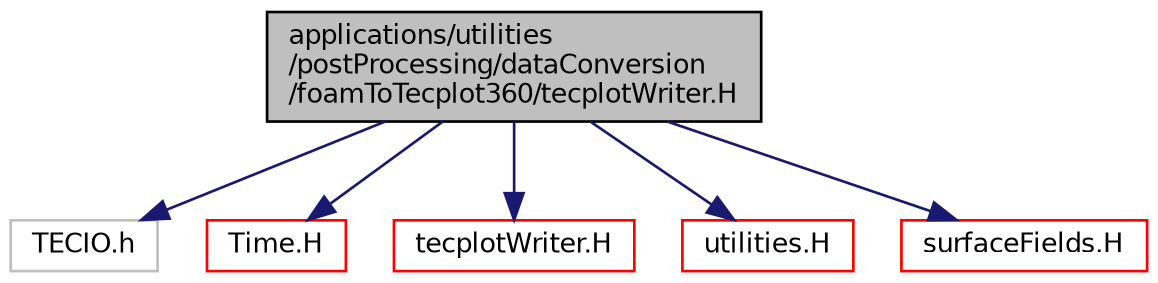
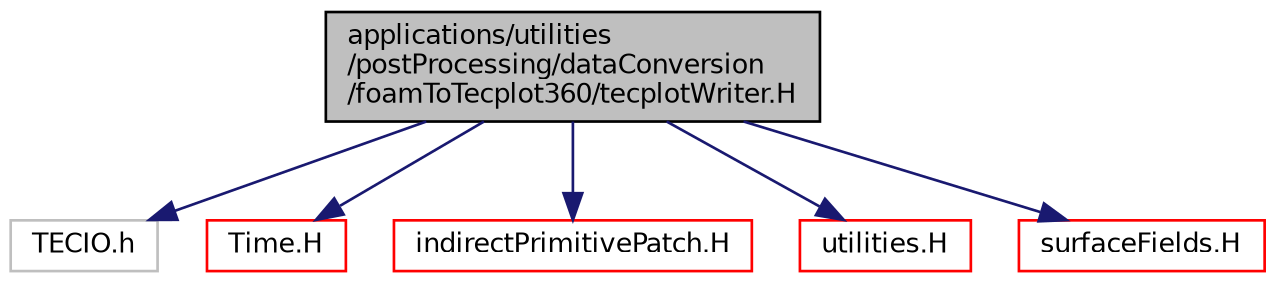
node "tecplotWriter.H": label "tecplotWriter.H" -> "indirectPrimitivePatch.H"
